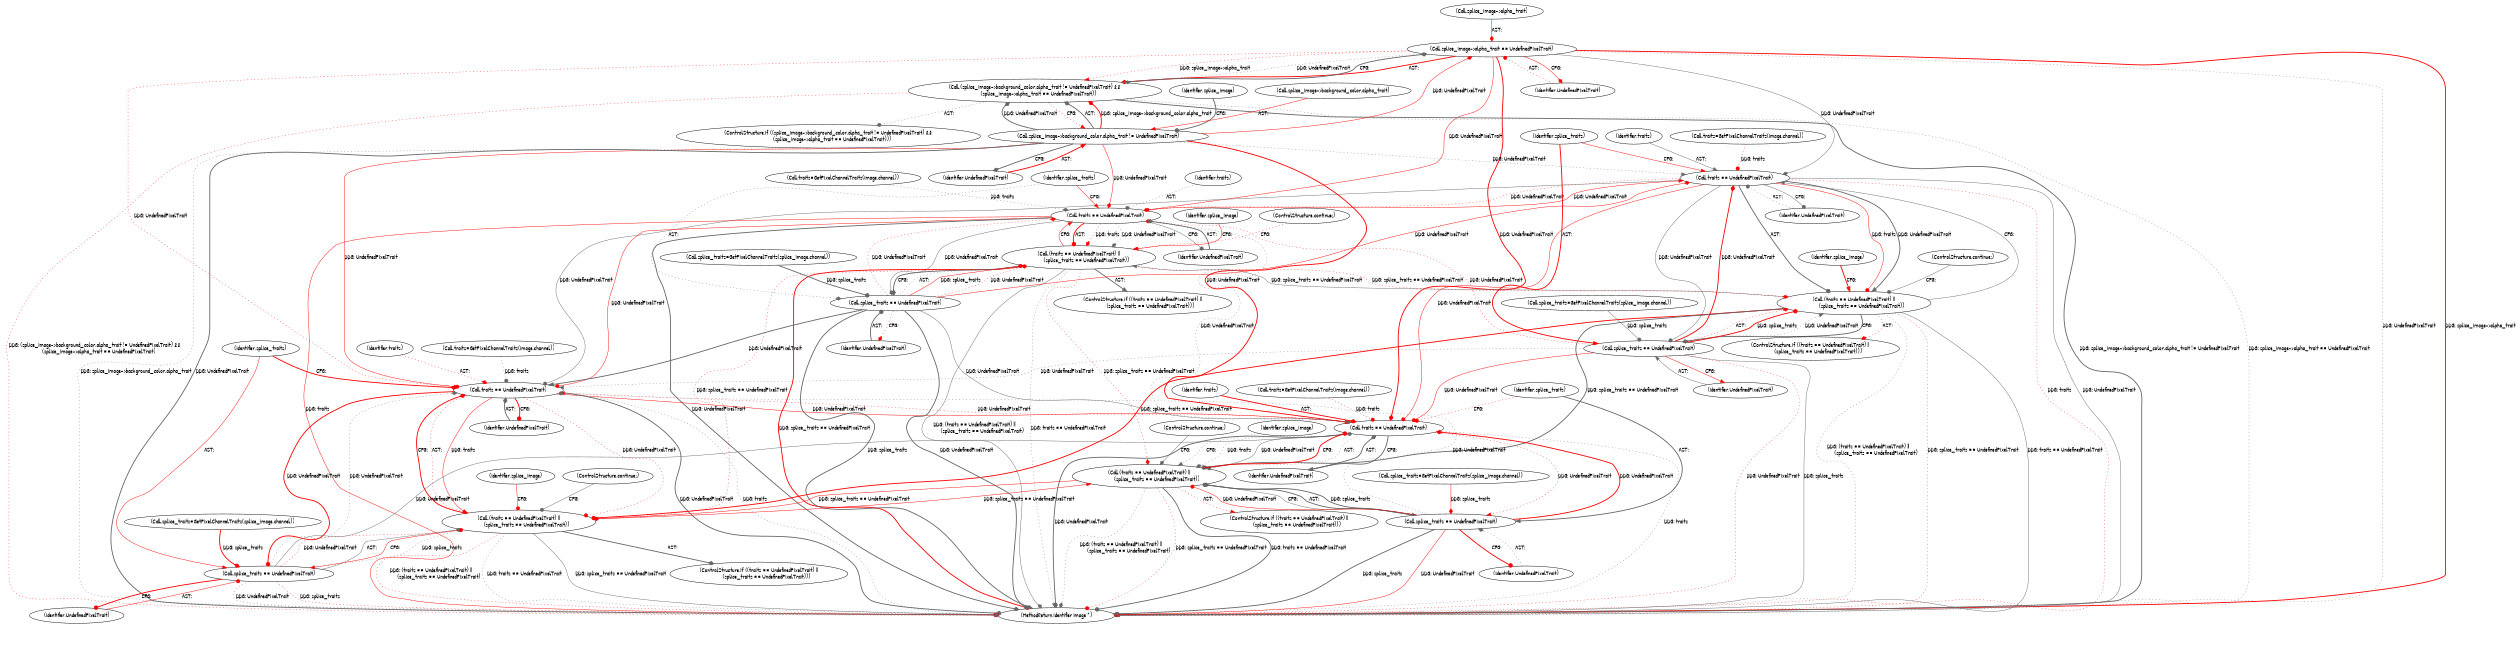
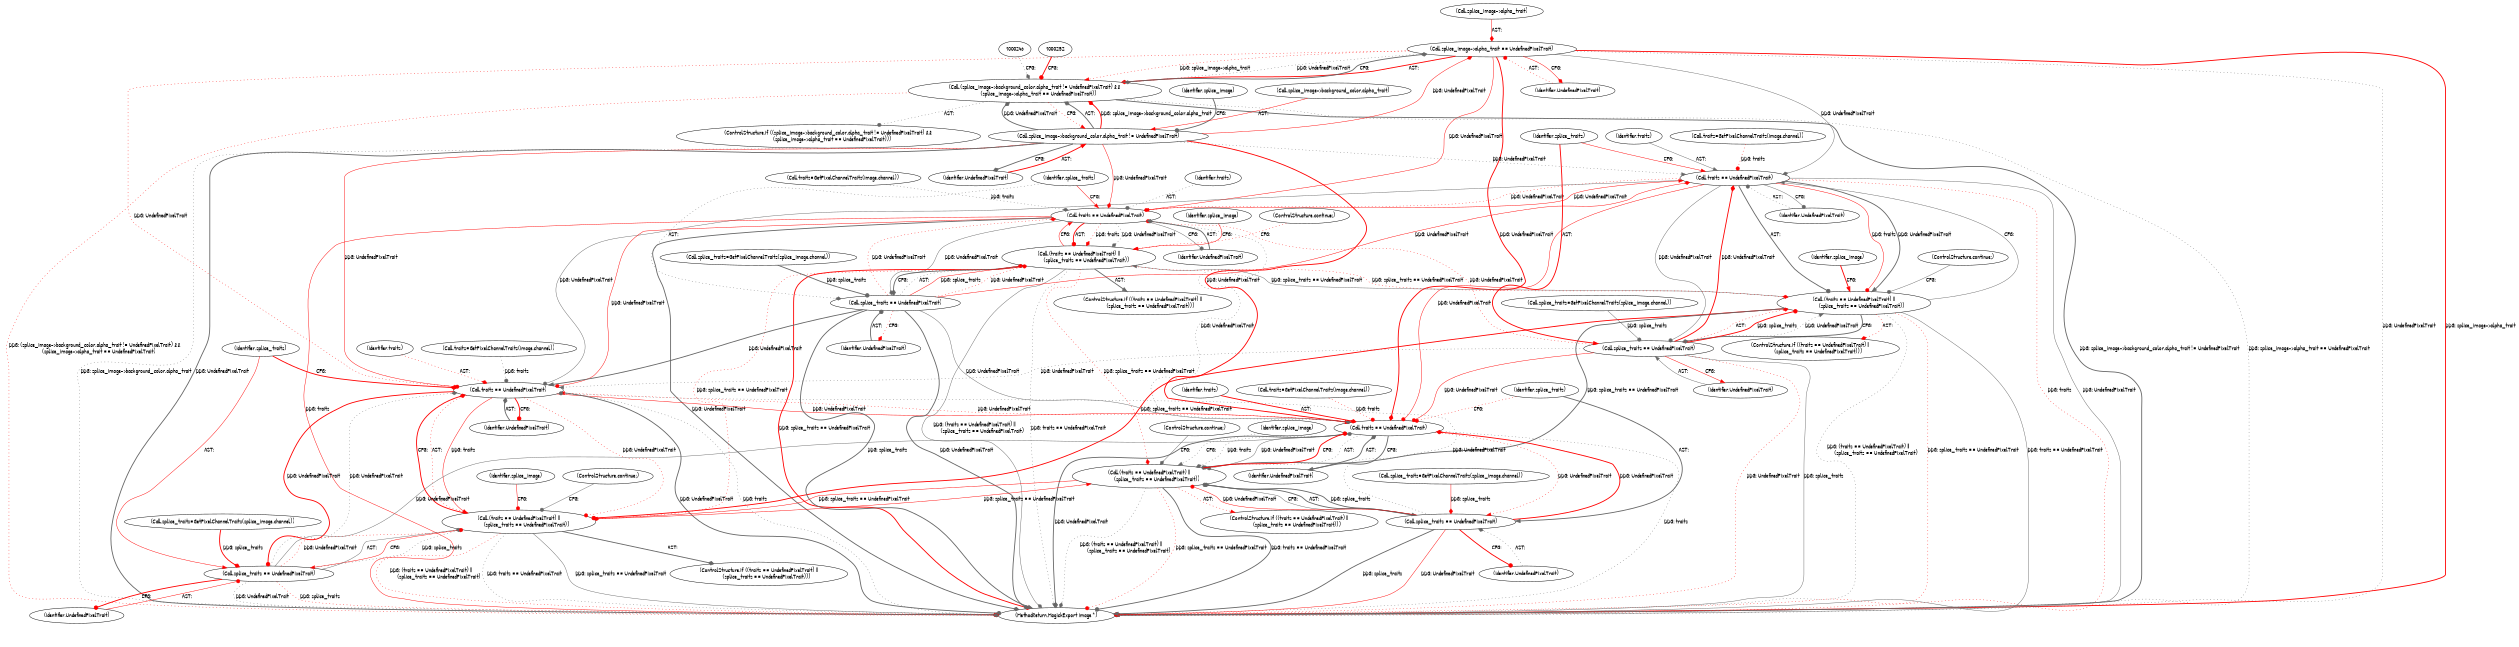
node "1000246": added
node "1000252": added
node "(MethodReturn,Identifier Image *)": label "(MethodReturn,Identifier Image *)" -> "(MethodReturn,MagickExport Image *)"
